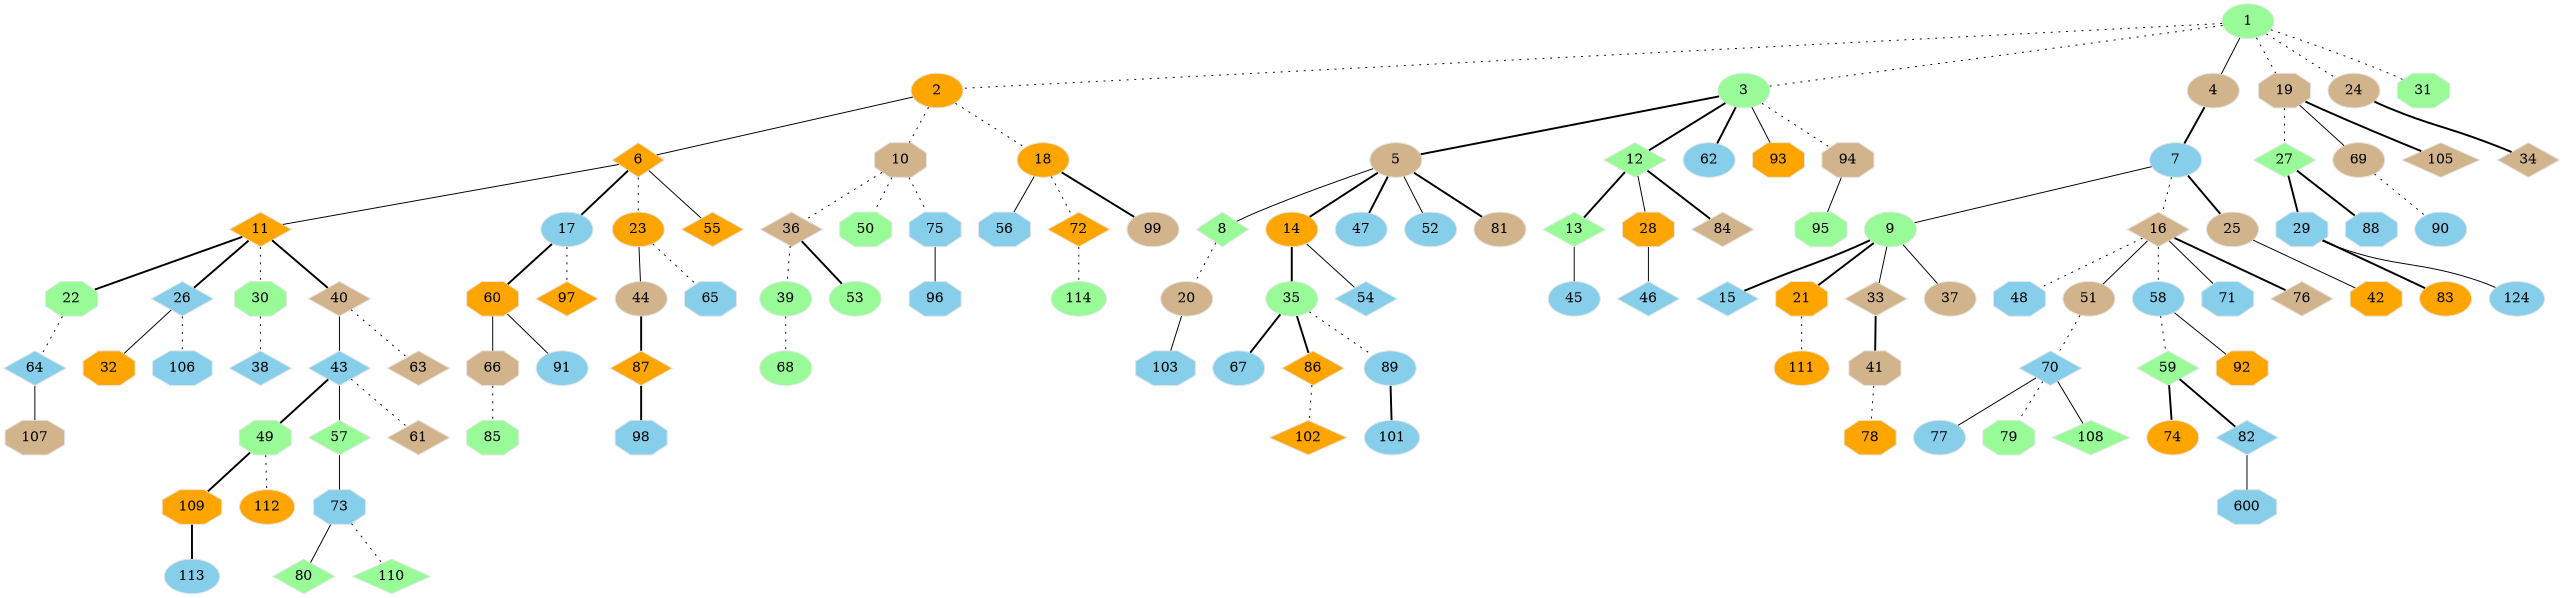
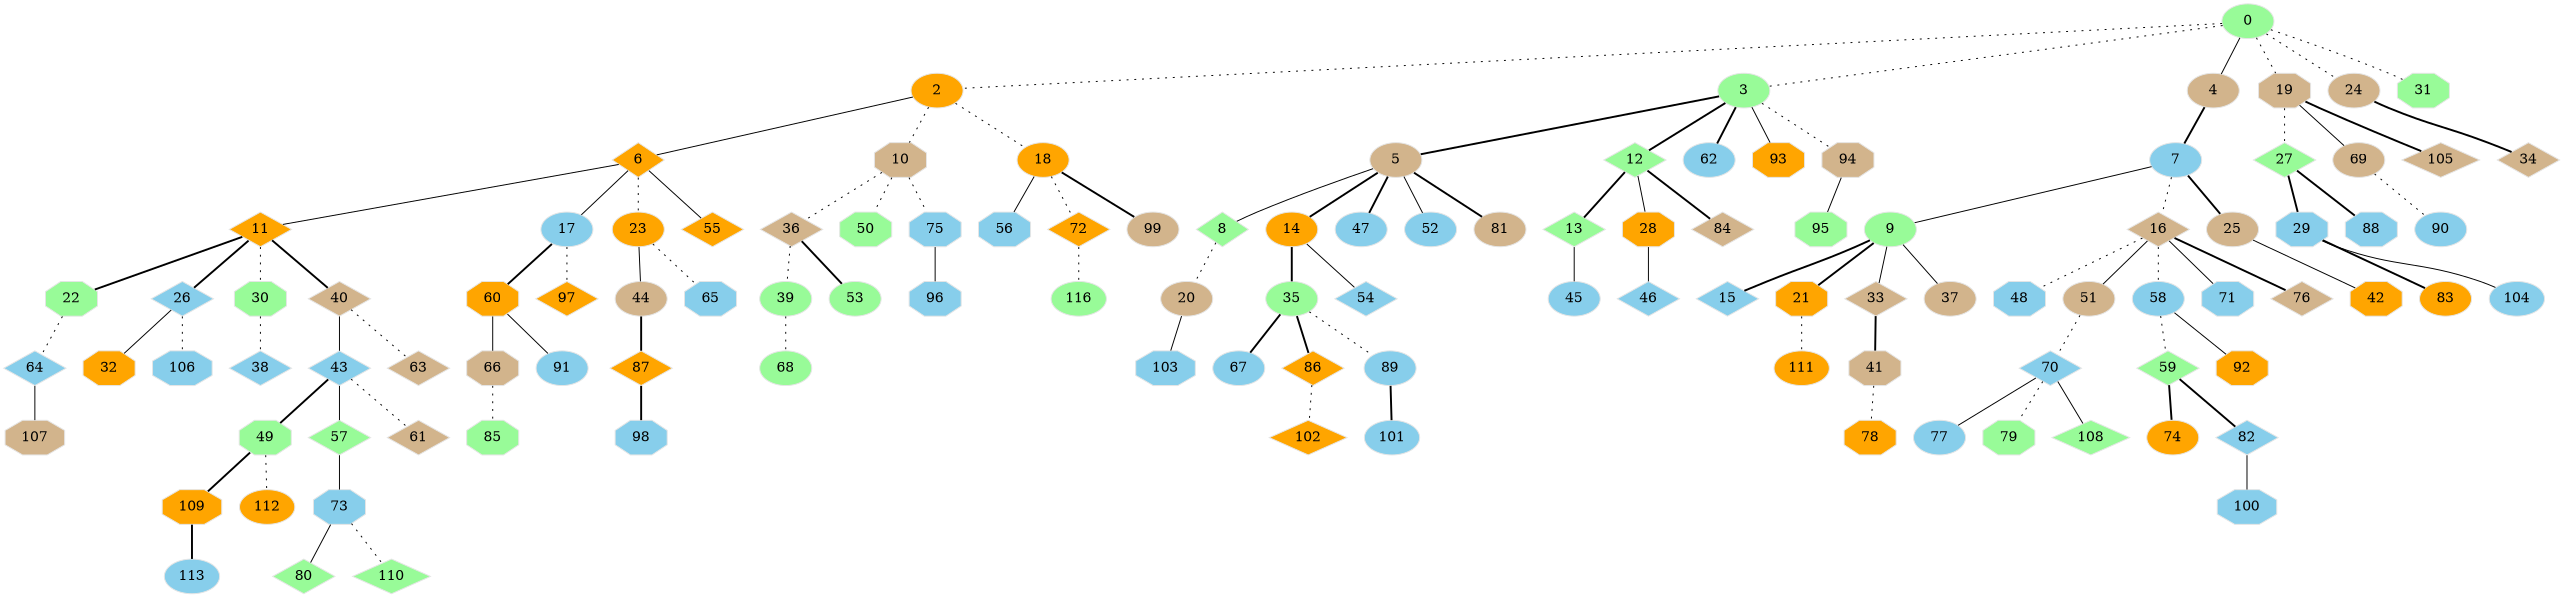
node "1": label "1" -> "0"
edge "6" -- "17": style bold -> solid
node "114": label "114" -> "116"
node "124": label "124" -> "104"
node "600": label "600" -> "100"
